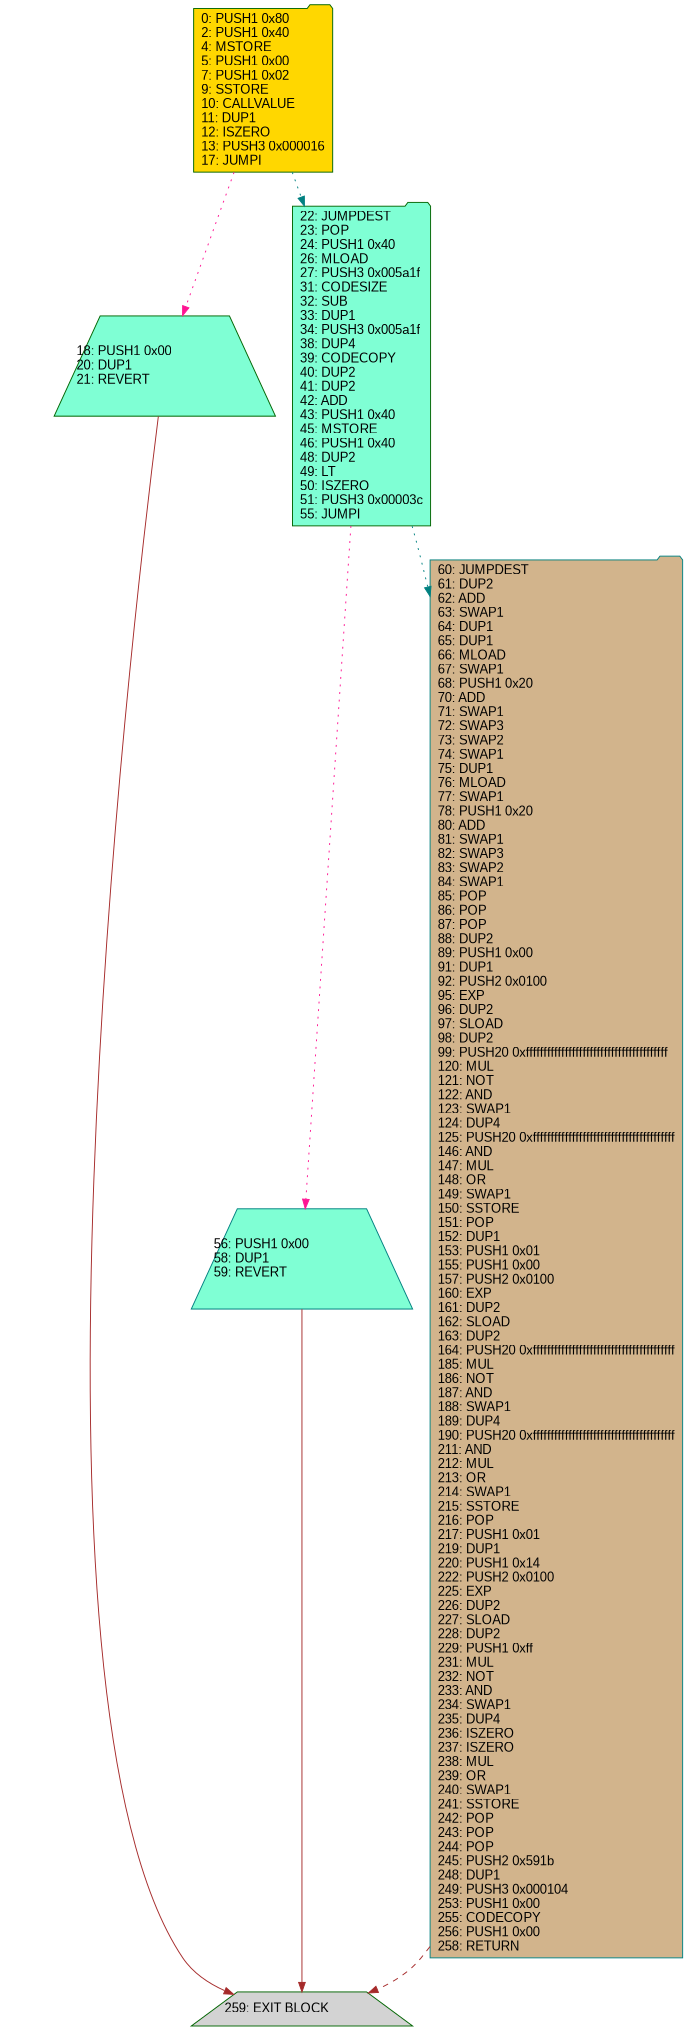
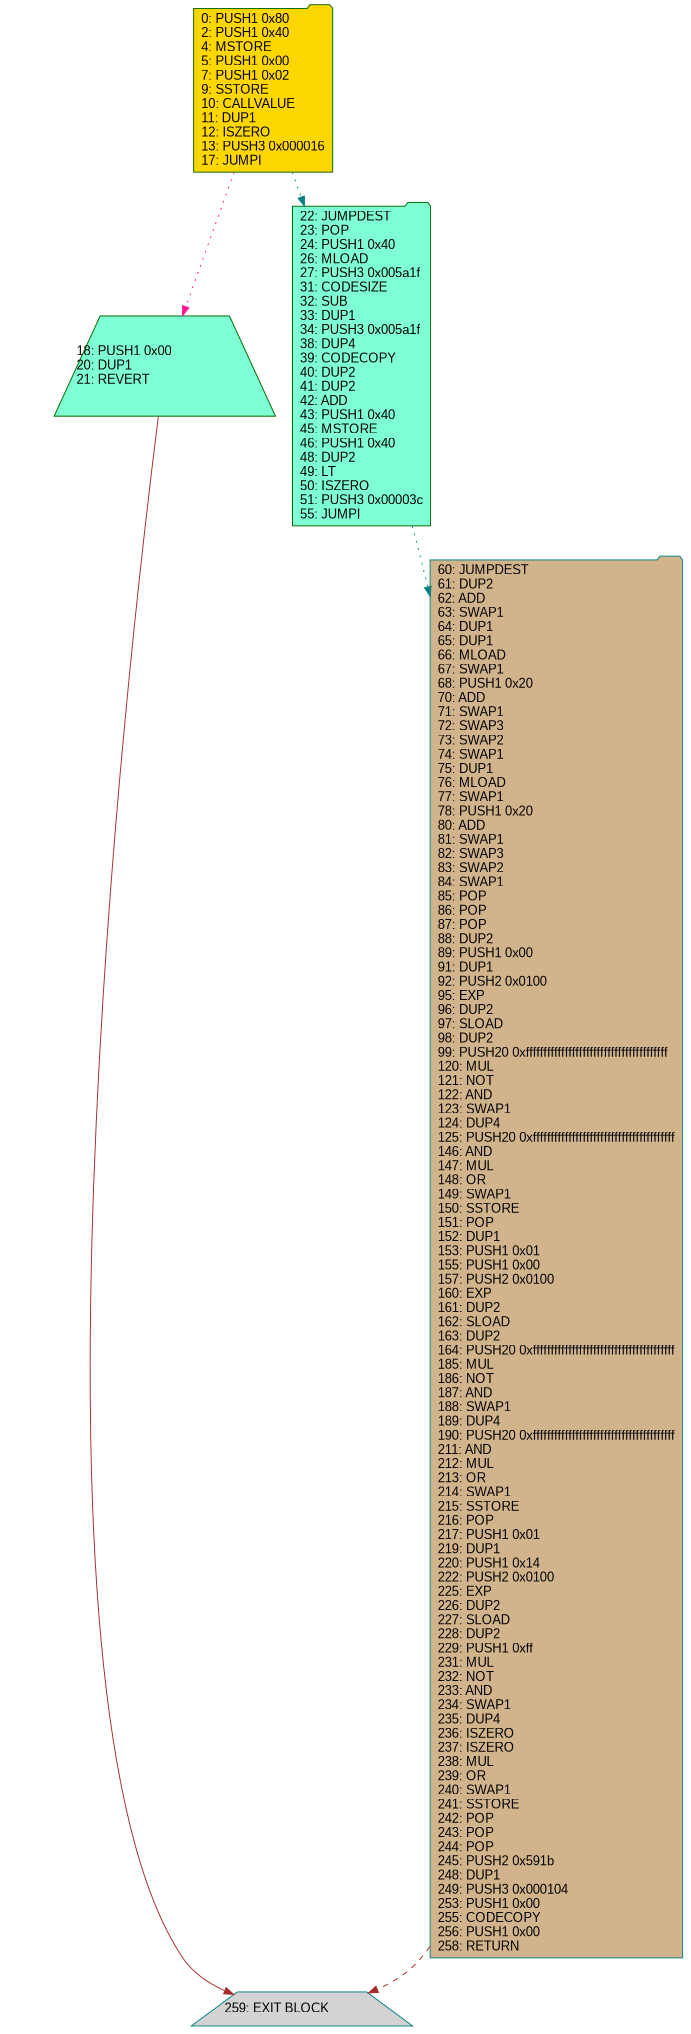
node "56: PUSH1 0x00 58: DUP1 59: REVERT": removed
node "259: EXIT BLOCK": color darkgreen -> teal
